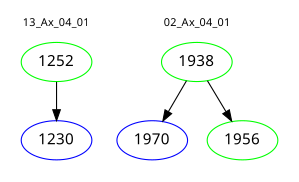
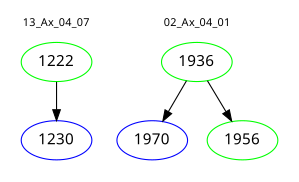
cluster "13_Ax_04_01": label "13_Ax_04_01" -> "13_Ax_04_07"
node "1252": label "1252" -> "1222"
node "1938": label "1938" -> "1936"
